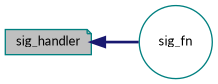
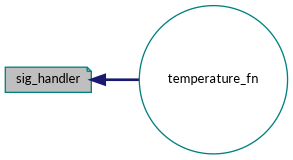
node "sig_fn": label "sig_fn" -> "temperature_fn"
